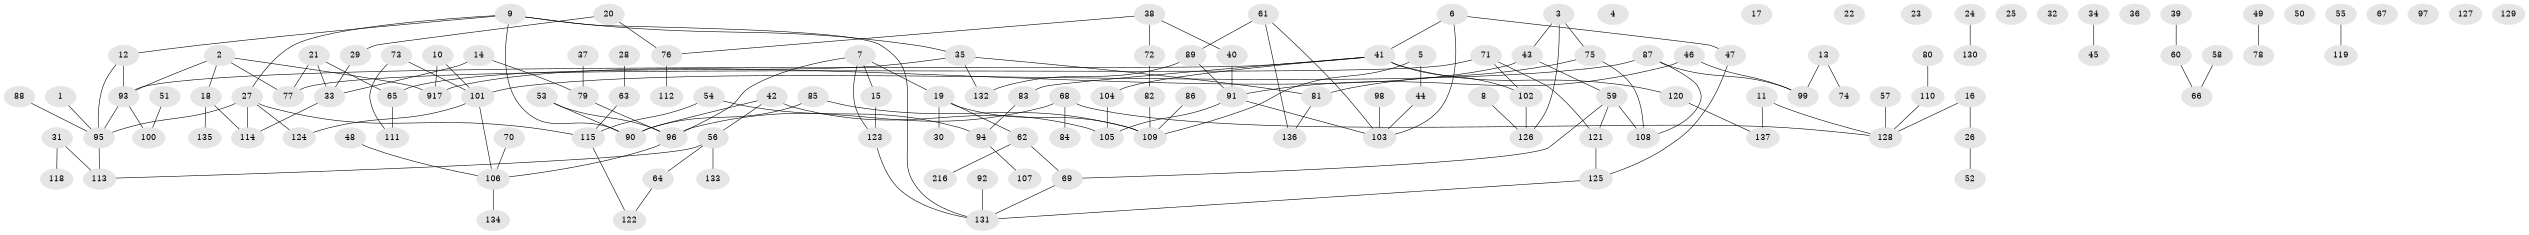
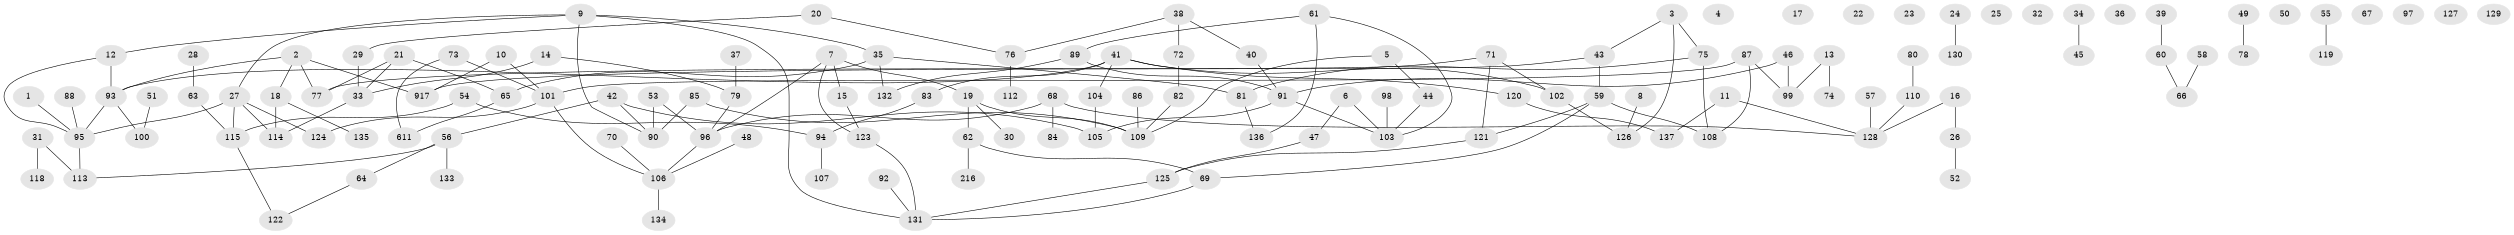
edge "6" -- "41": removed
node "111": label "111" -> "611"
